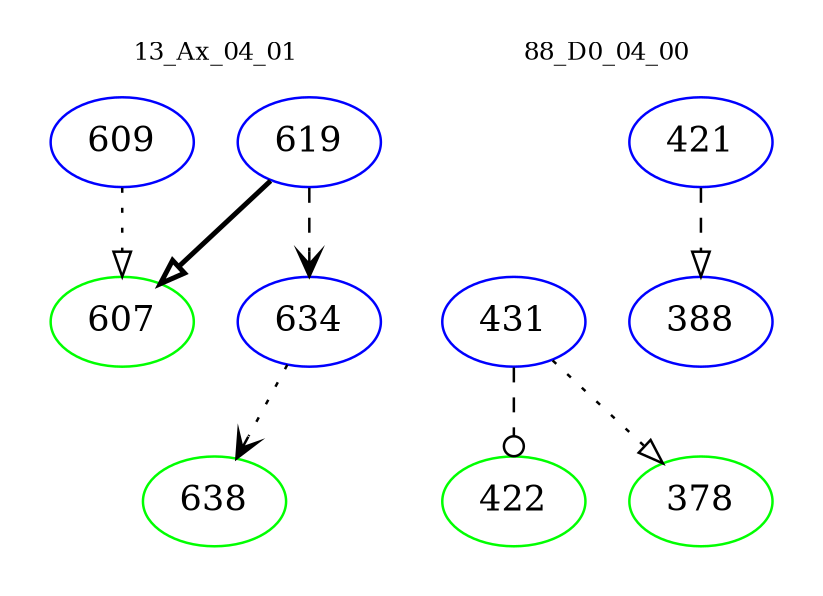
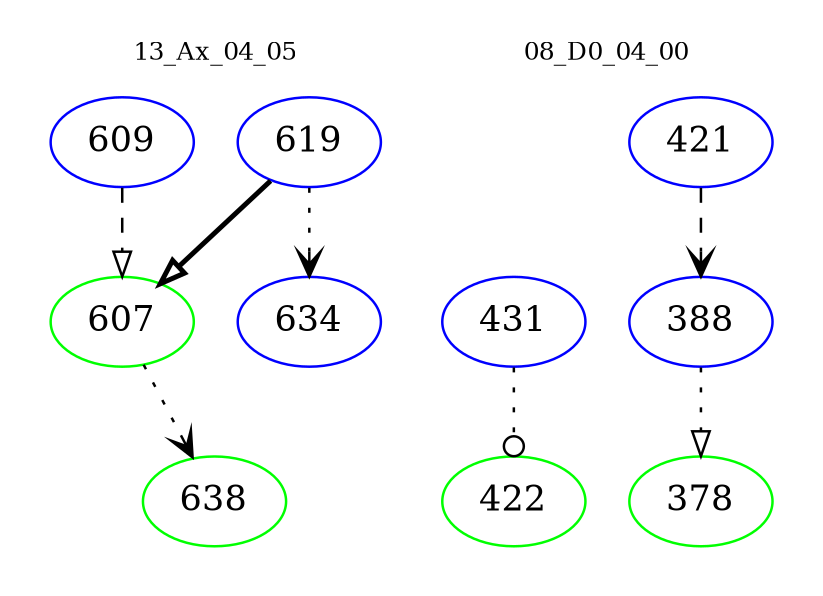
cluster "13_Ax_04_01": label "13_Ax_04_01" -> "13_Ax_04_05"
cluster "88_D0_04_00": label "88_D0_04_00" -> "08_D0_04_00"
edge "609" -> "607": style dotted -> dashed
edge "619" -> "634": style dashed -> dotted
edge "421" -> "388": arrowhead onormal -> vee
edge "634" -> "638": now "607" -> "638"
edge "431" -> "422": style dashed -> dotted
edge "431" -> "378": now "388" -> "378"
